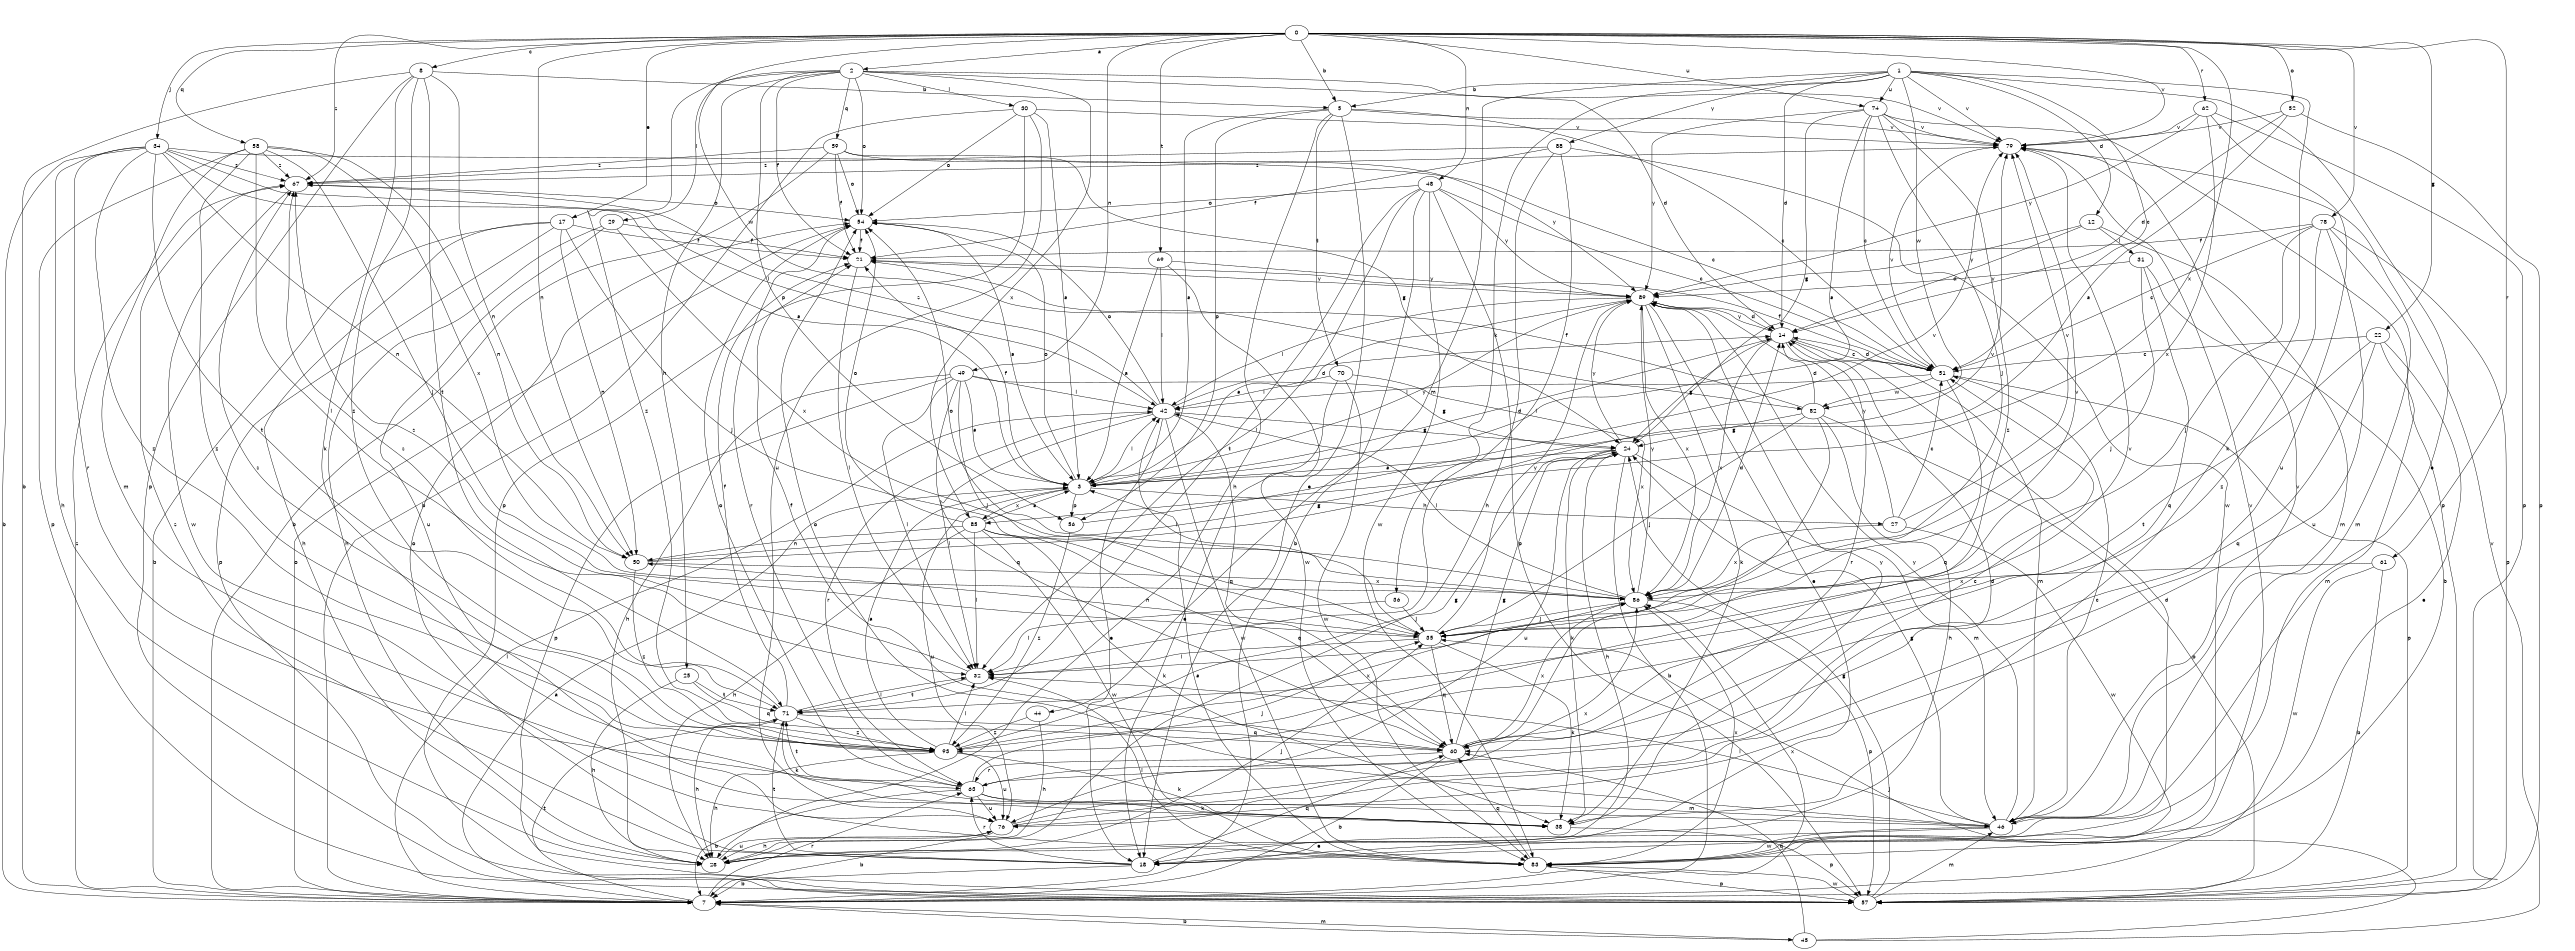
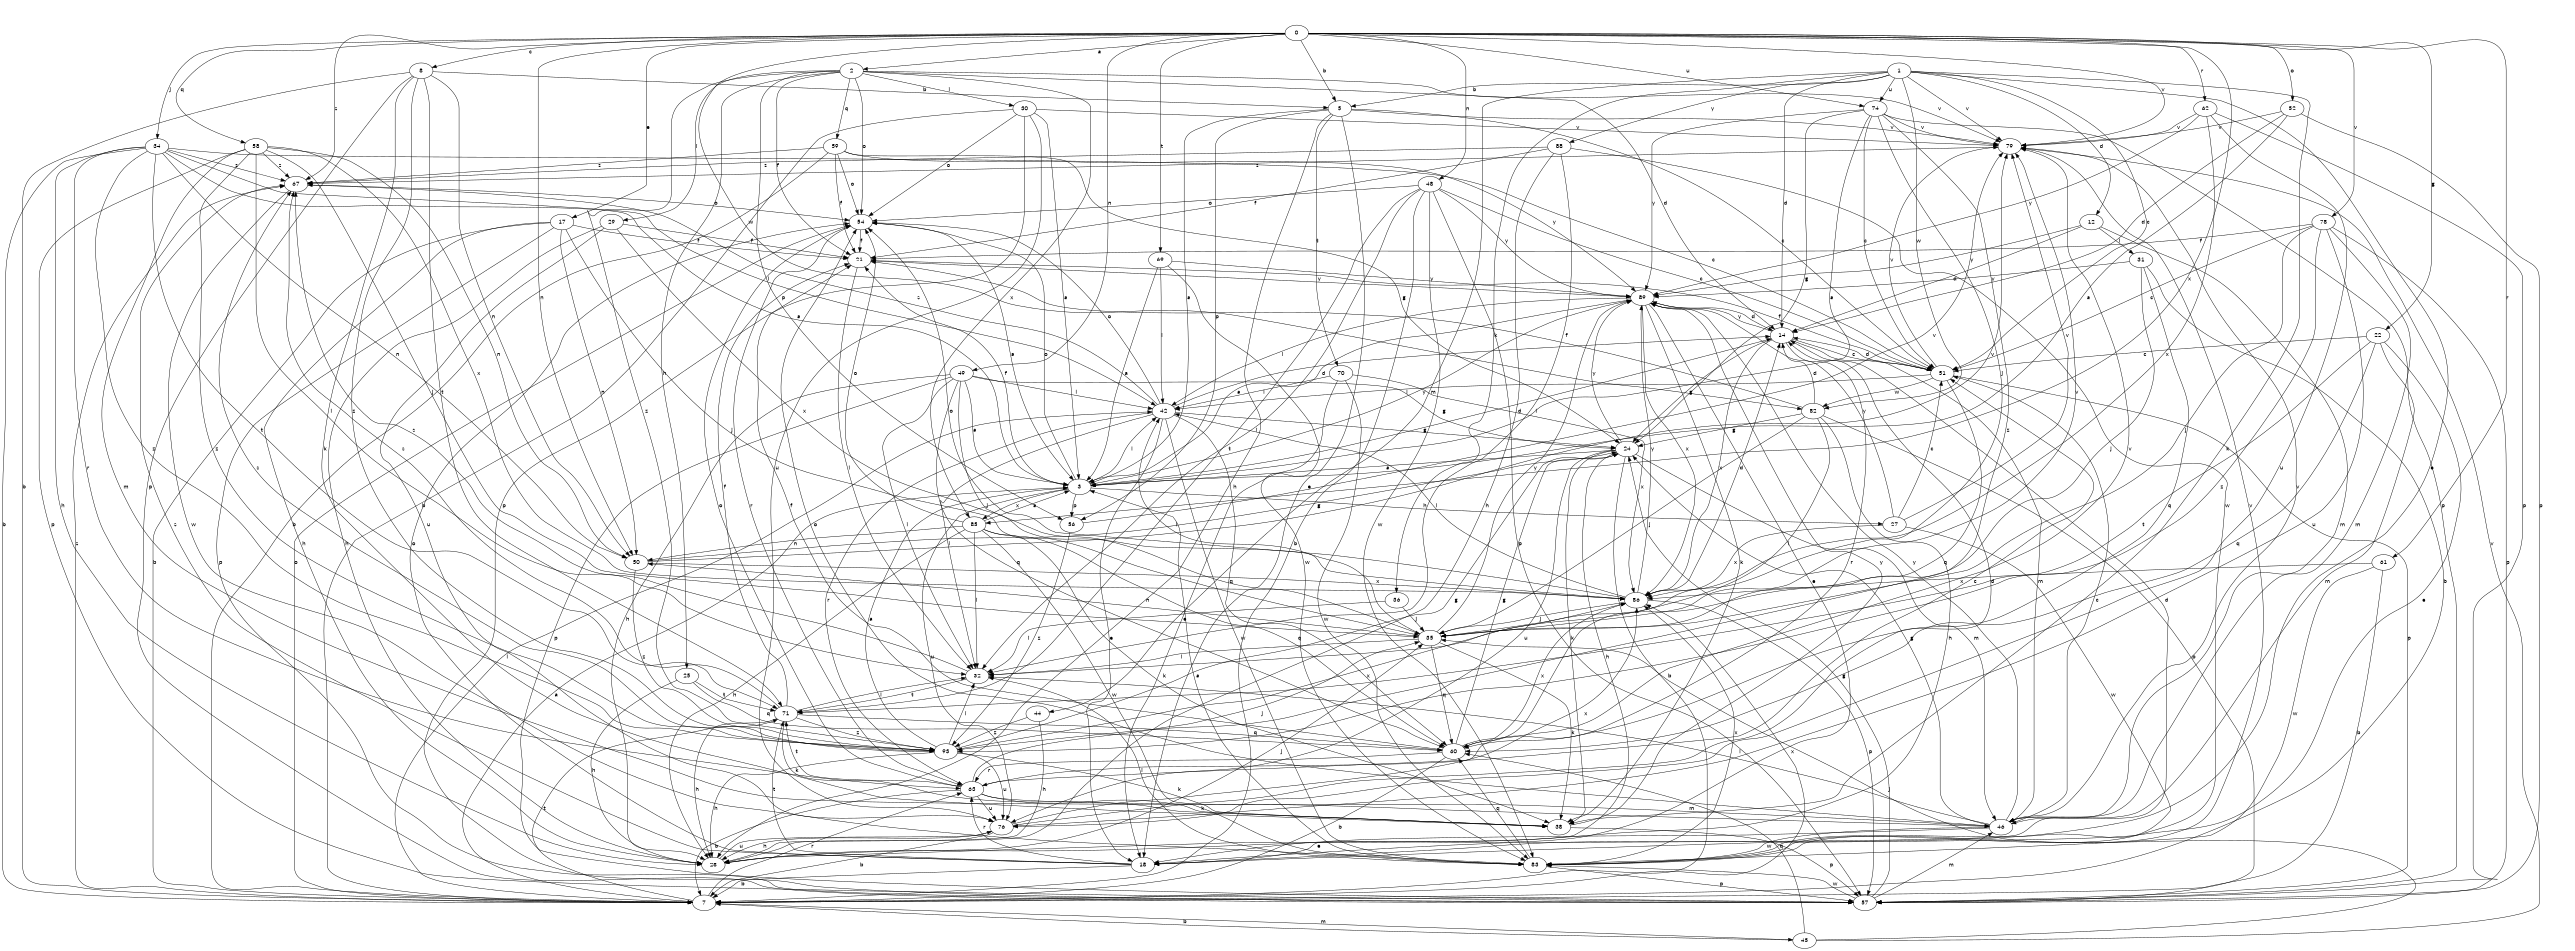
edge "18" -> "60": removed, label "q"
